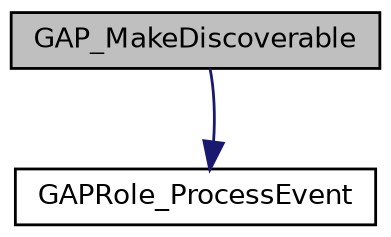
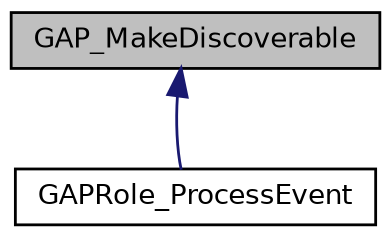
edge "GAP_MakeDiscoverable" -> "GAPRole_ProcessEvent": reversed
